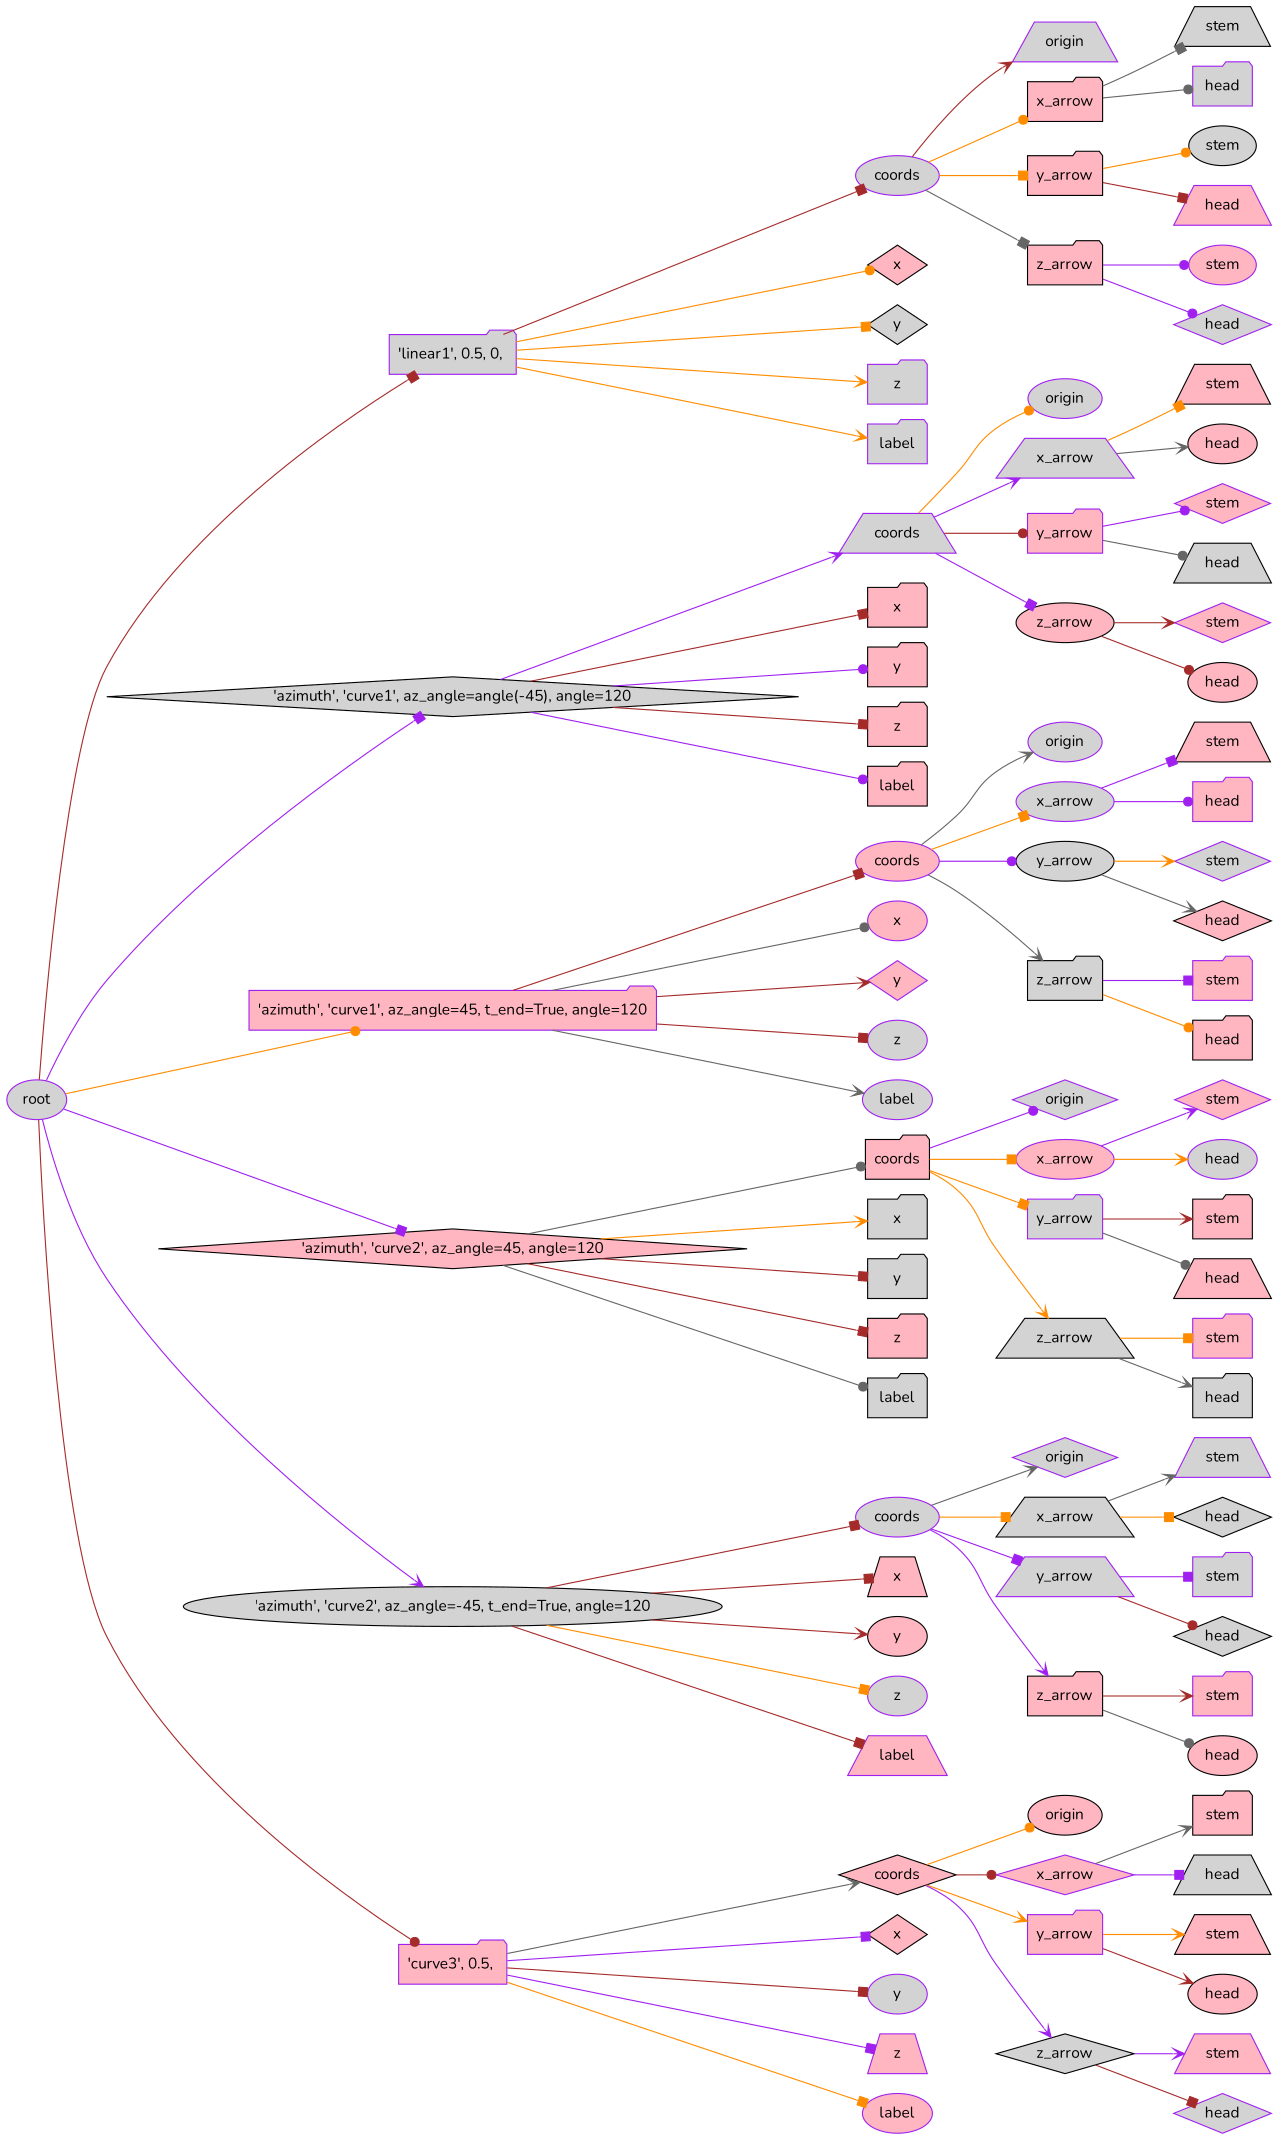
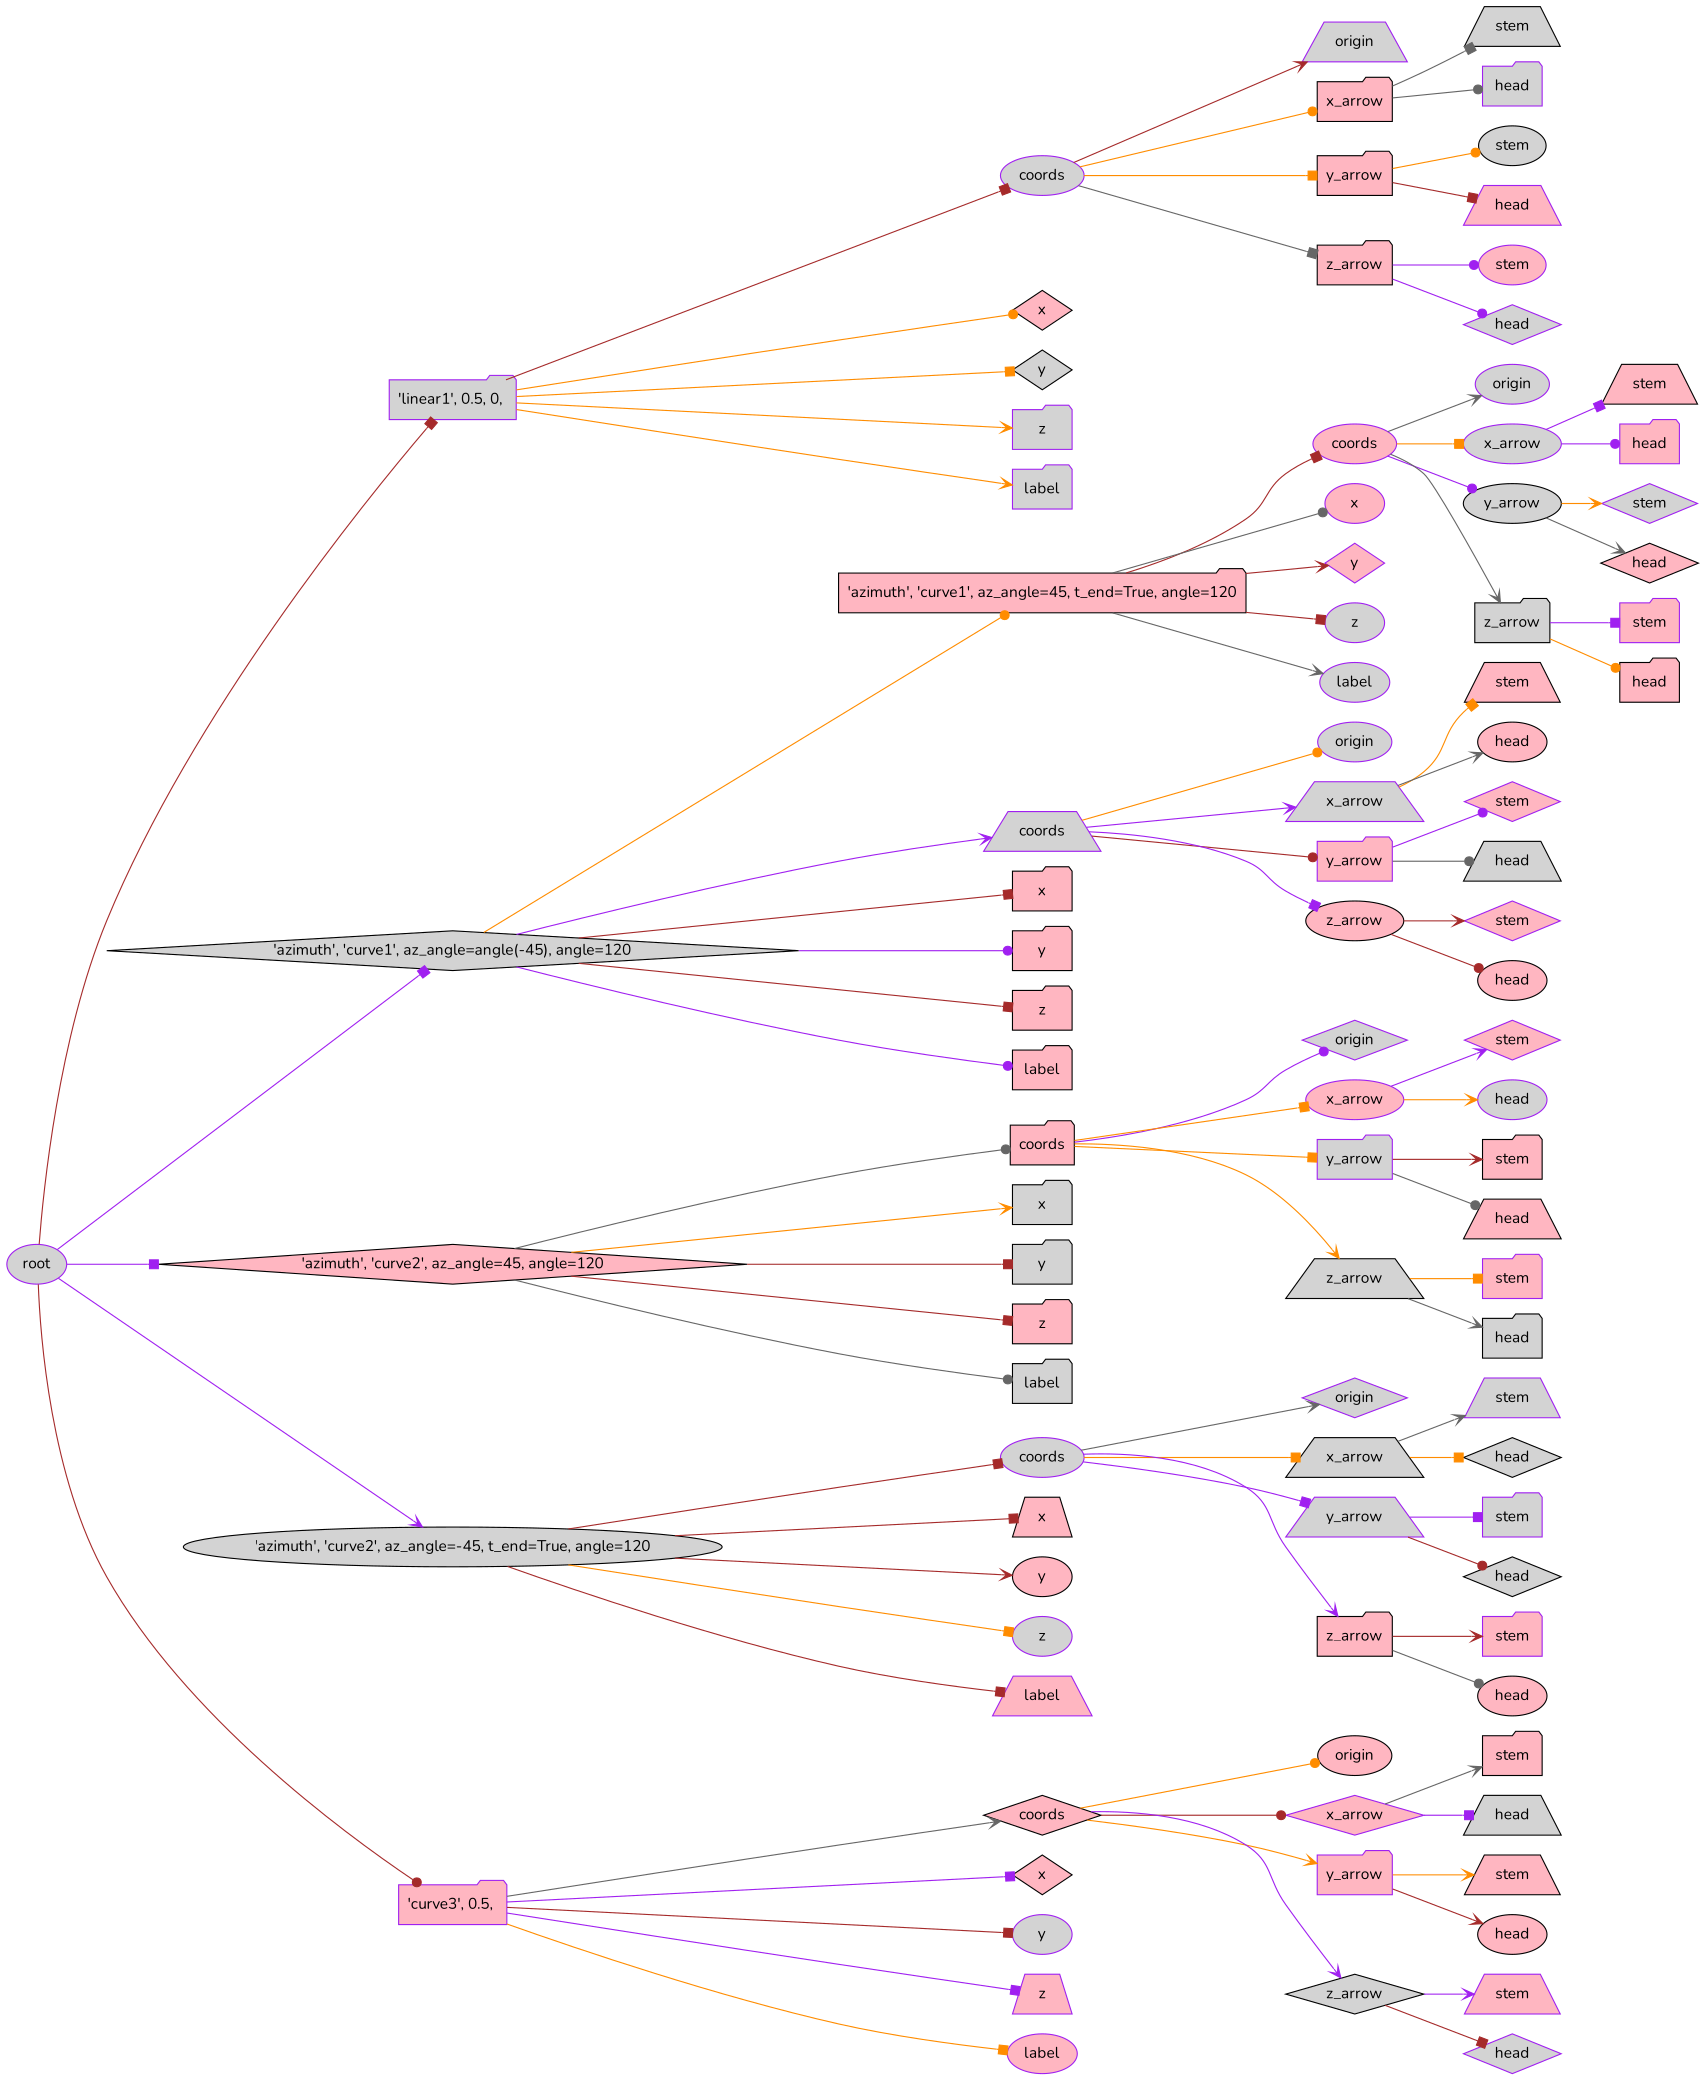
node "'azimuth', 'curve1', az_angle=45, t_end=True, angle=120": color purple -> black
edge "root" -> "'azimuth', 'curve1', az_angle=45, t_end=True, angle=120": now "'azimuth', 'curve1', az_angle=angle(-45), angle=120" -> "'azimuth', 'curve1', az_angle=45, t_end=True, angle=120"
